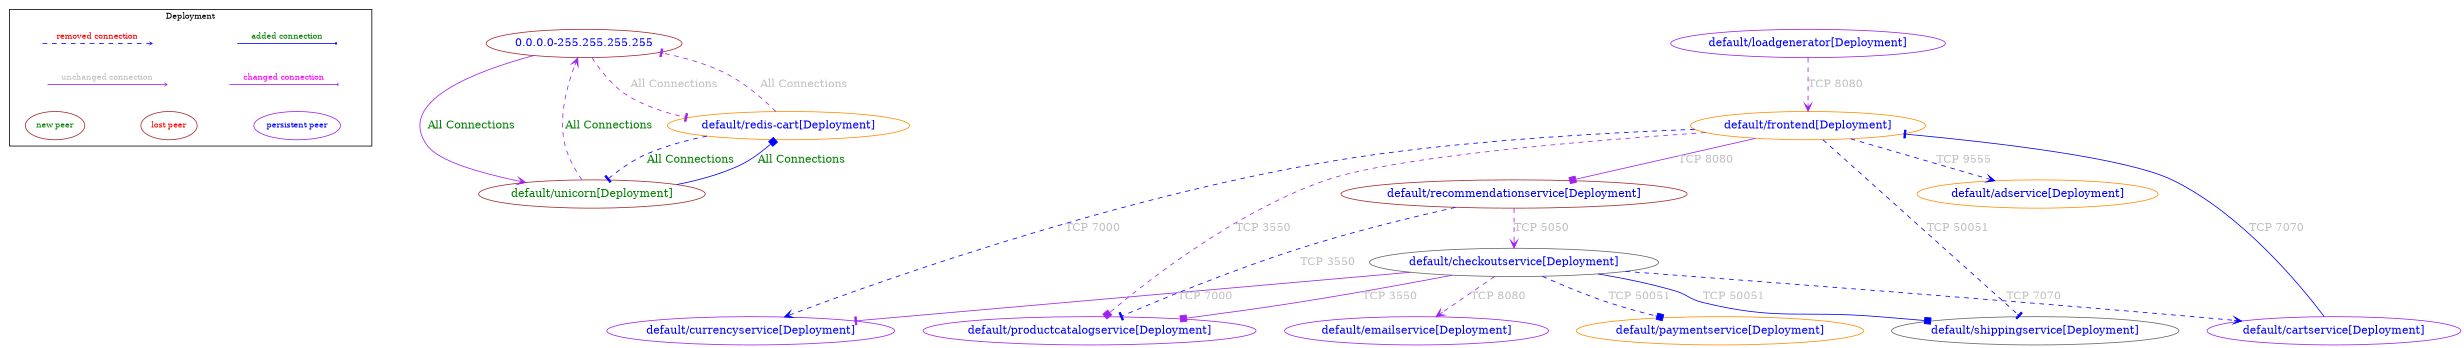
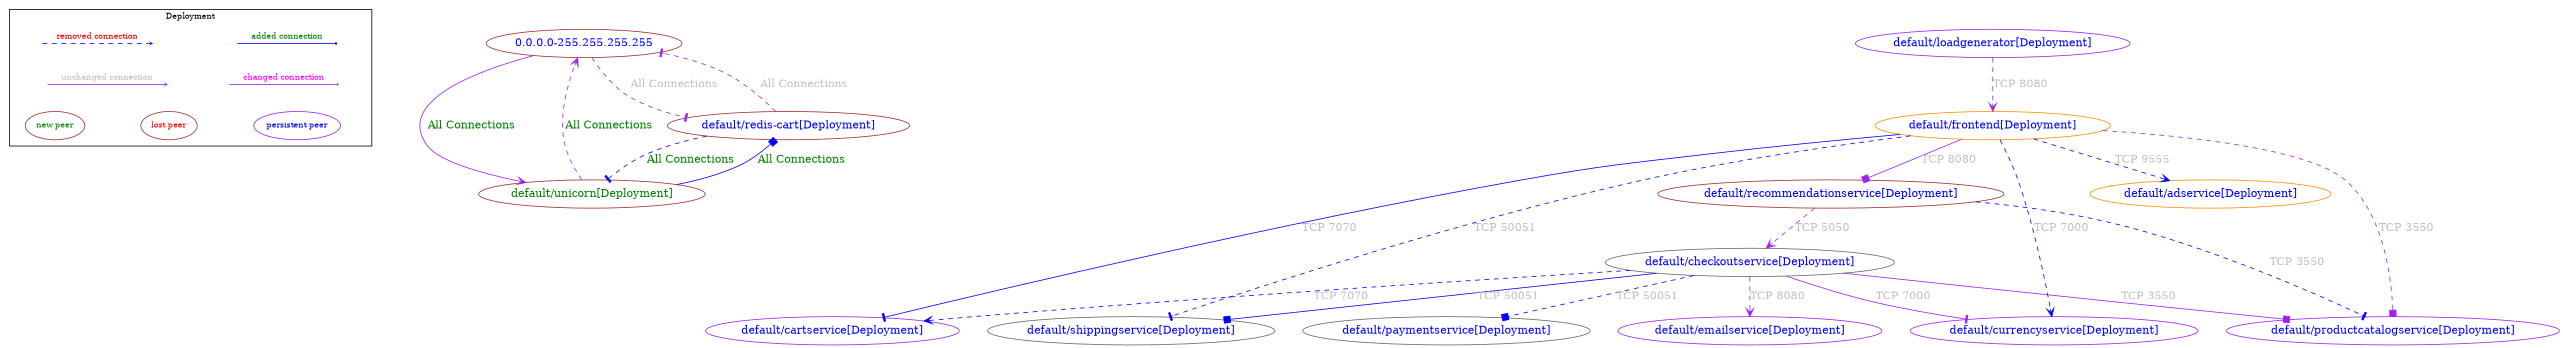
node "default/redis-cart[Deployment]": color darkorange -> brown
edge "default/cartservice[Deployment]" -> "default/frontend[Deployment]": reversed
node "default/paymentservice[Deployment]": color darkorange -> gray40
